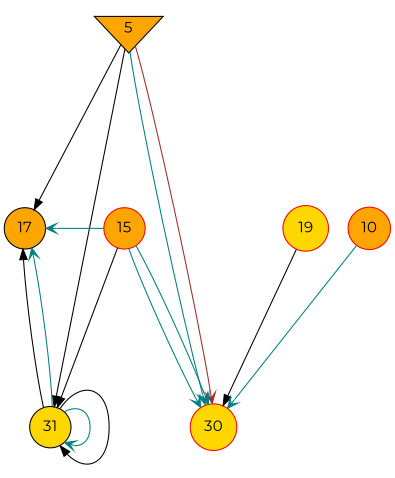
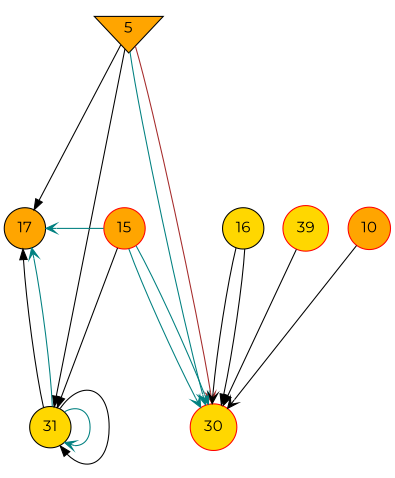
node "16": added
node "19": label "19" -> "39"
edge "10" -> "30": color teal -> black
